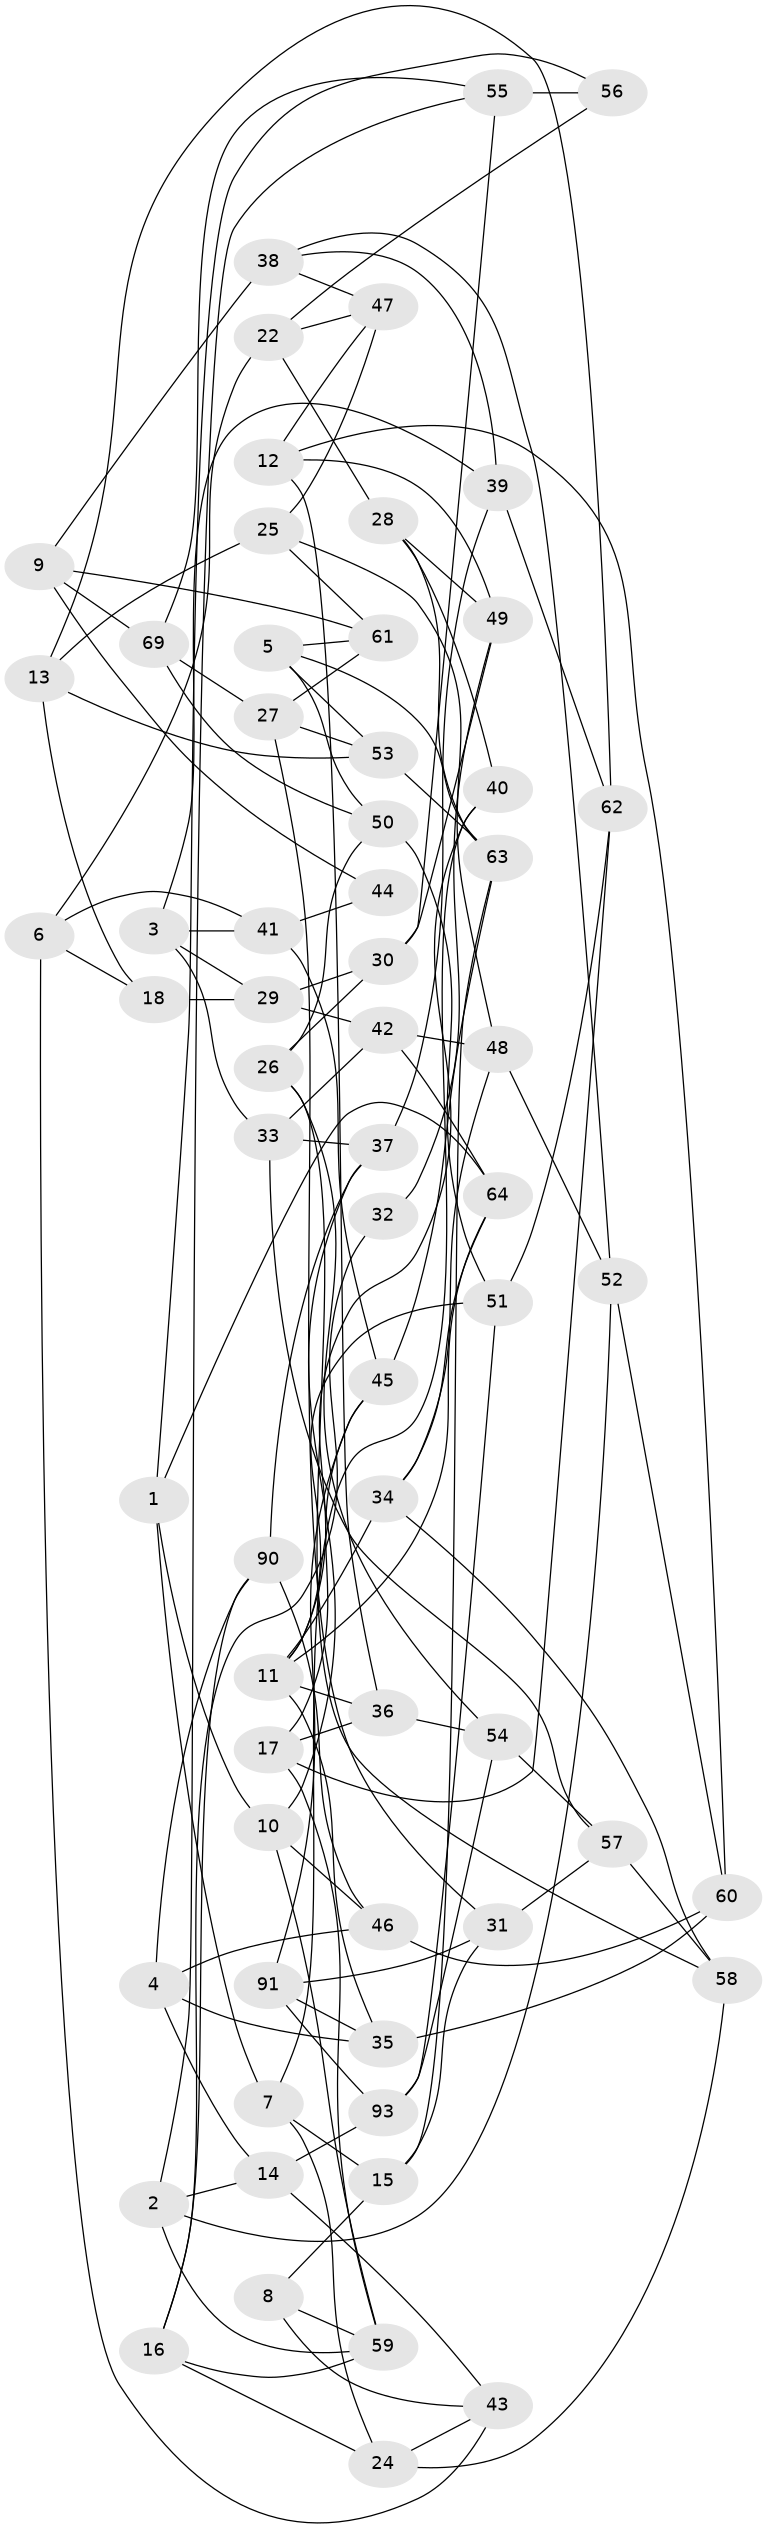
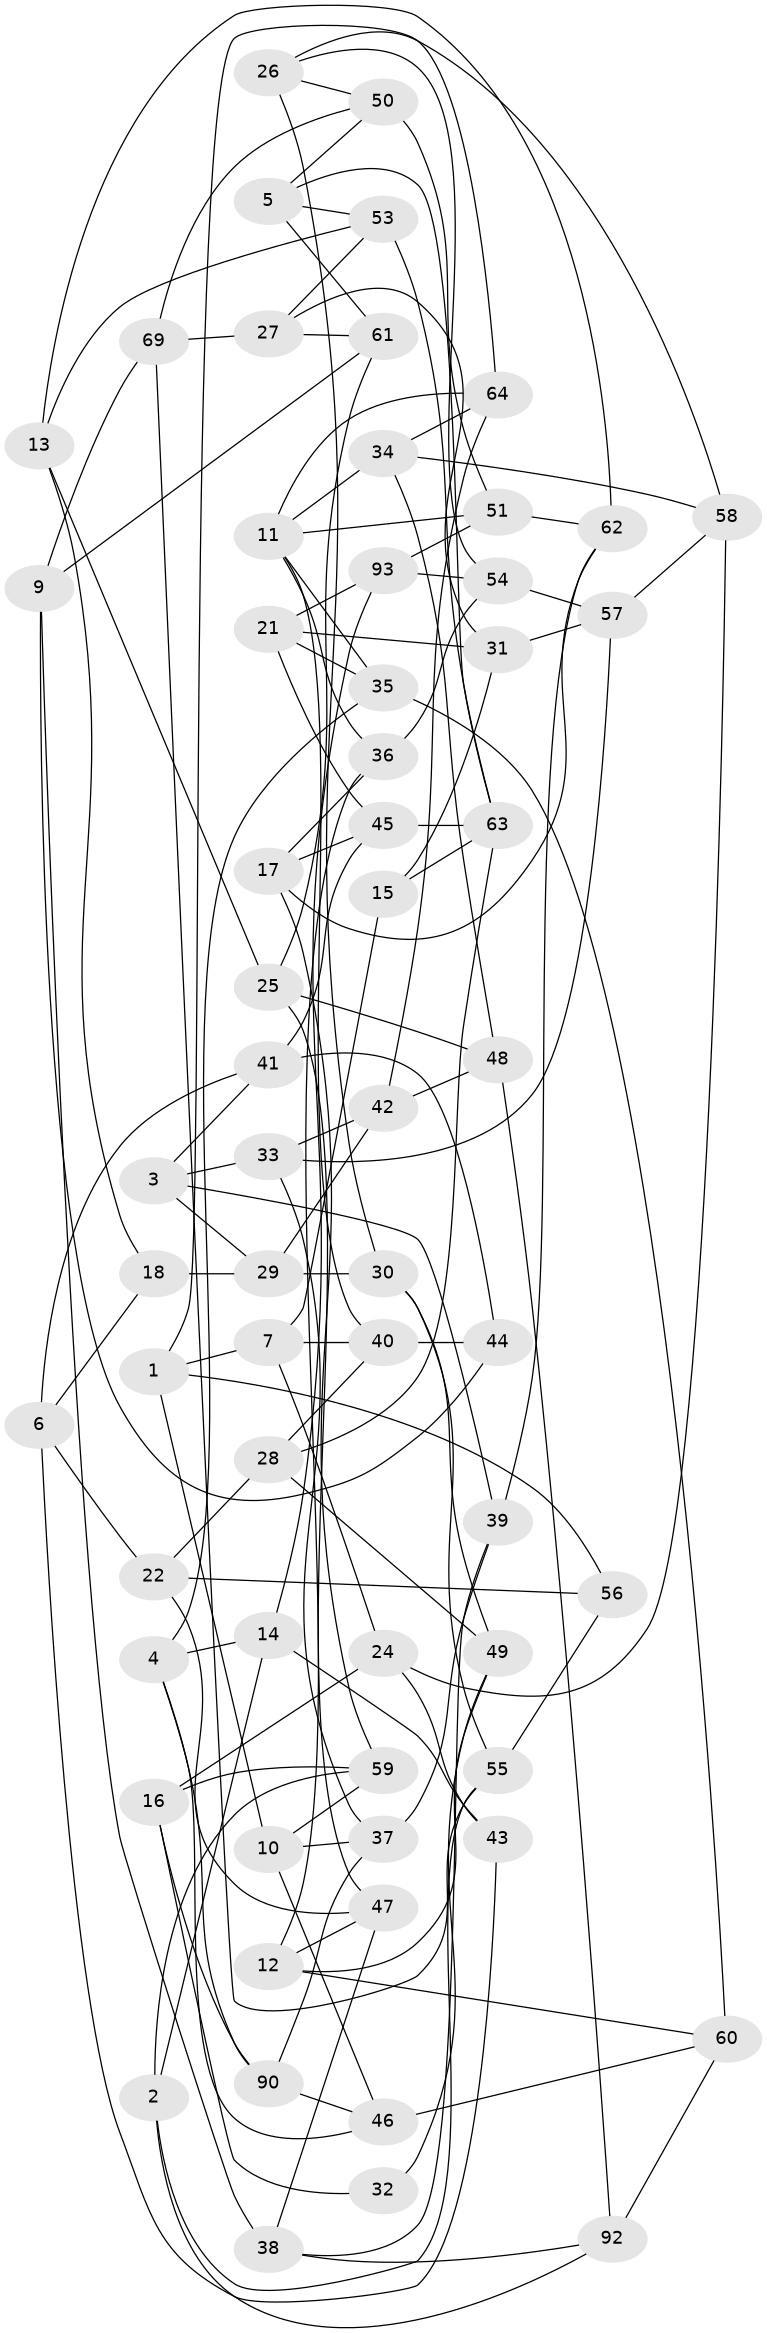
node "52": label "52" -> "92"
edge "40" -- "44": added
node "91": label "91" -> "21"
node "8": removed
